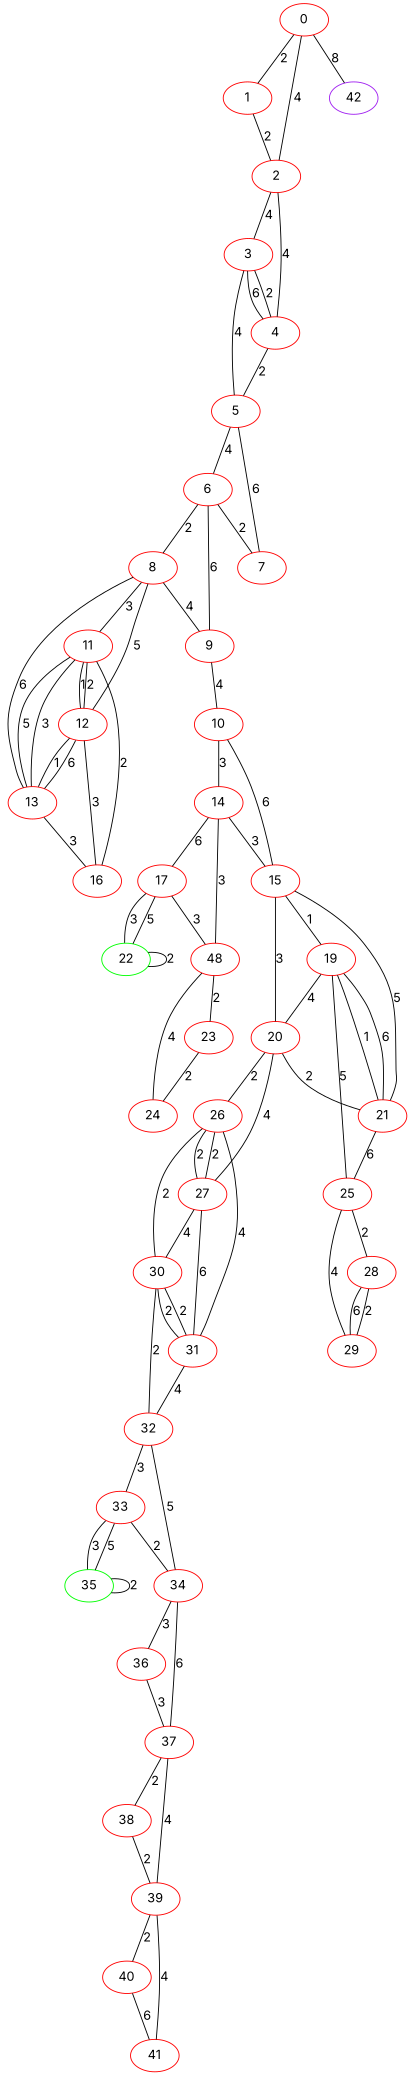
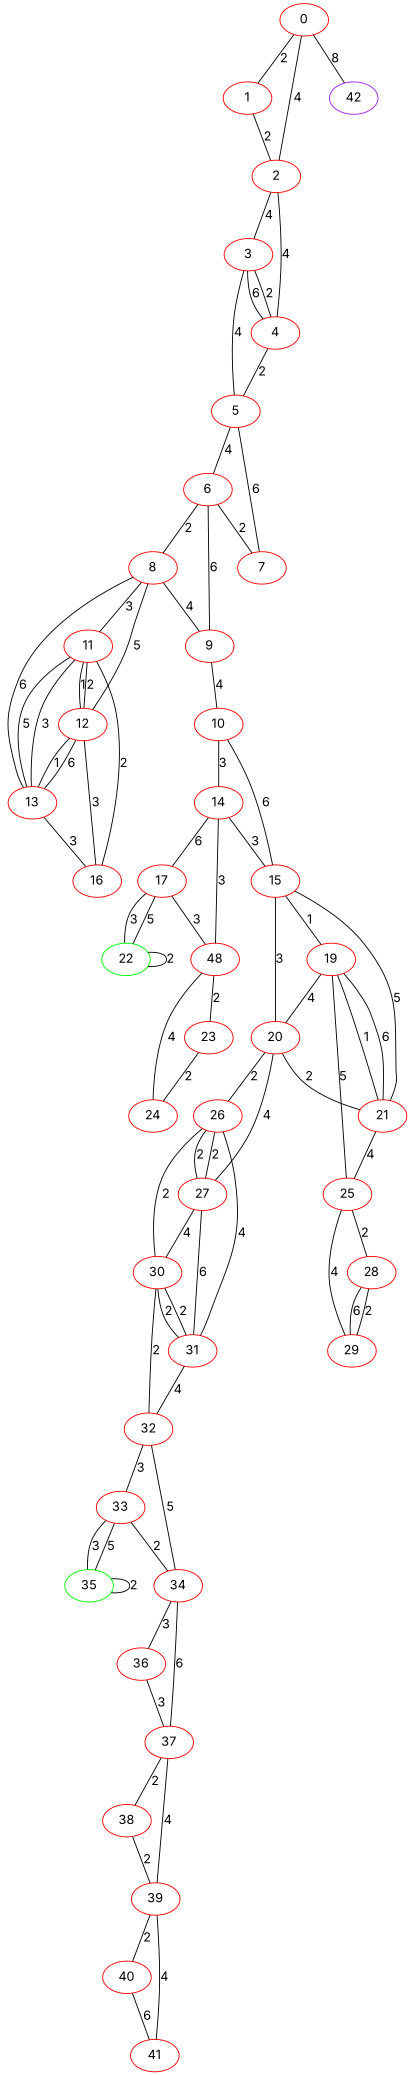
edge "21" -- "25": label "6" -> "4"
